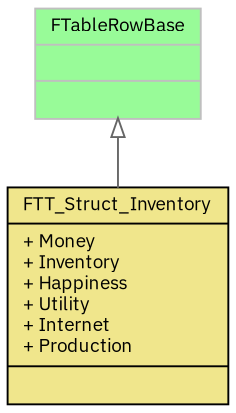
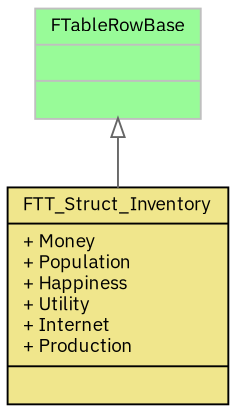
node "FTT_Struct_Inventory": text "+ Inventory" -> "+ Population"
